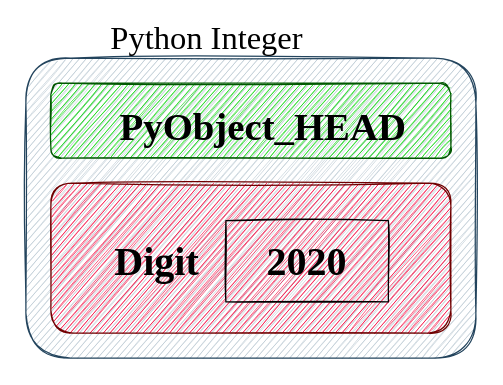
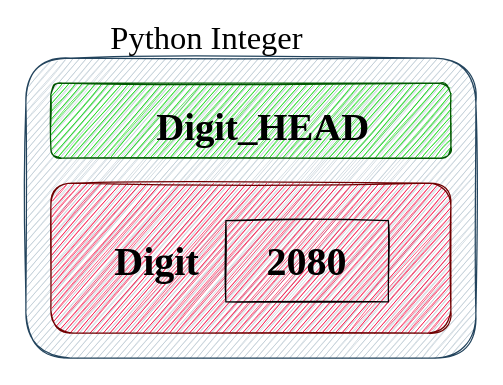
node "PyObject_HEAD": label "PyObject_HEAD" -> "Digit_HEAD"
node "2020": label "2020" -> "2080"
